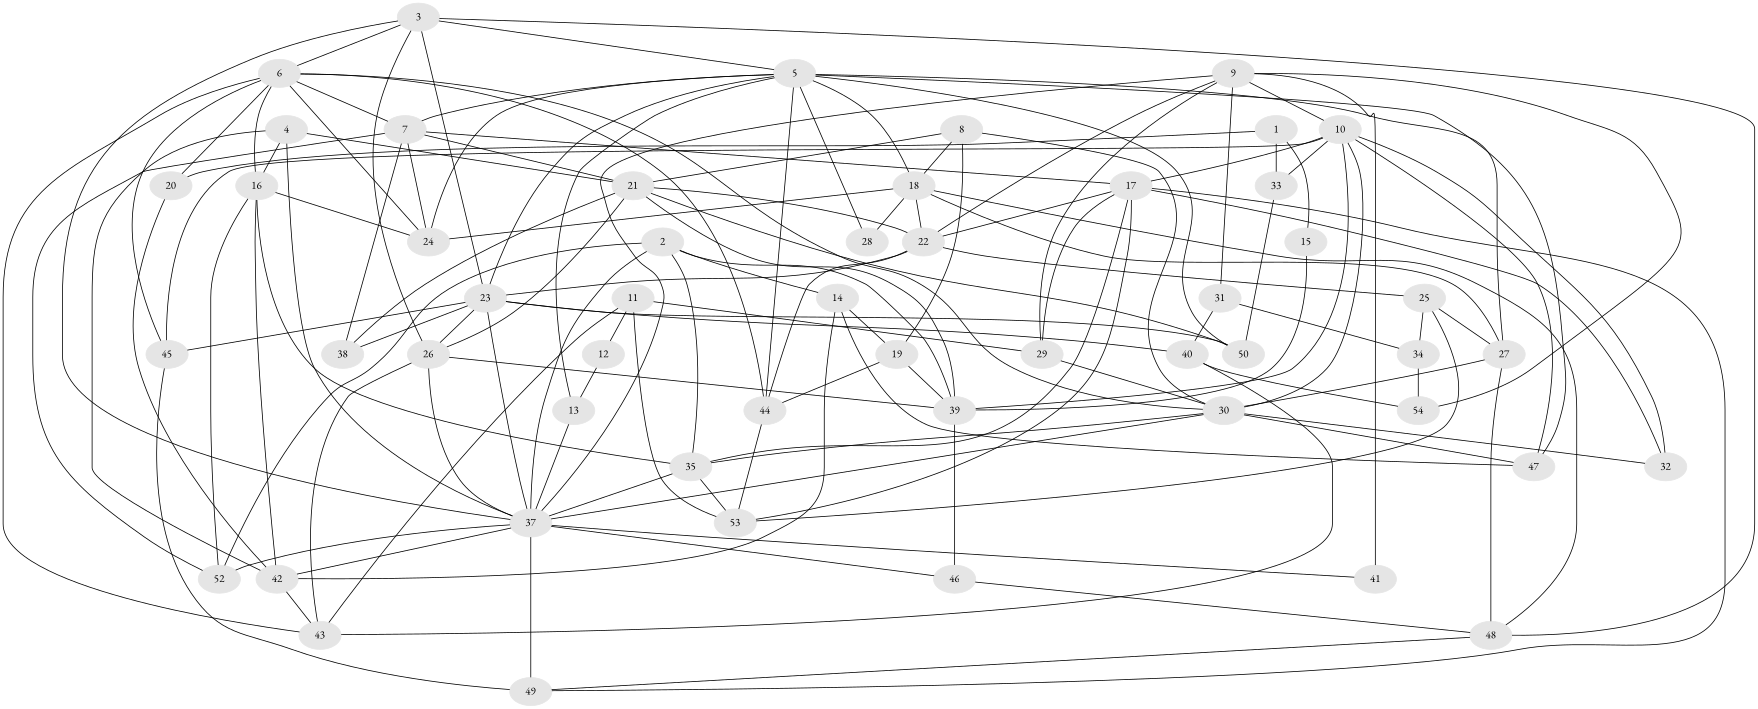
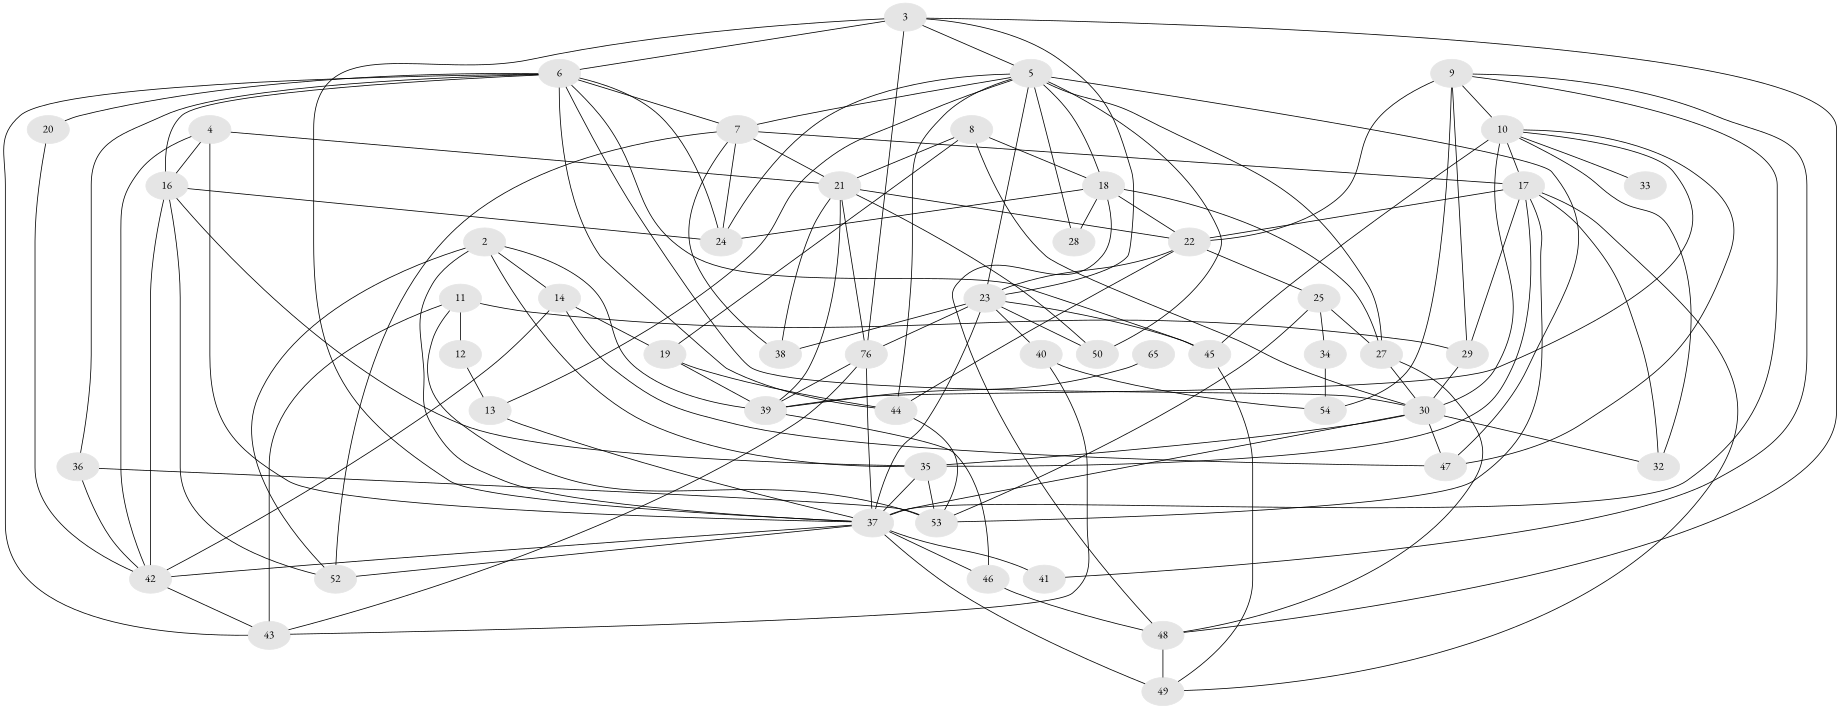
node "1": removed
node "15": label "15" -> "65"
edge "33" -- "50": removed
node "31": removed
node "26": label "26" -> "76"
node "36": added
